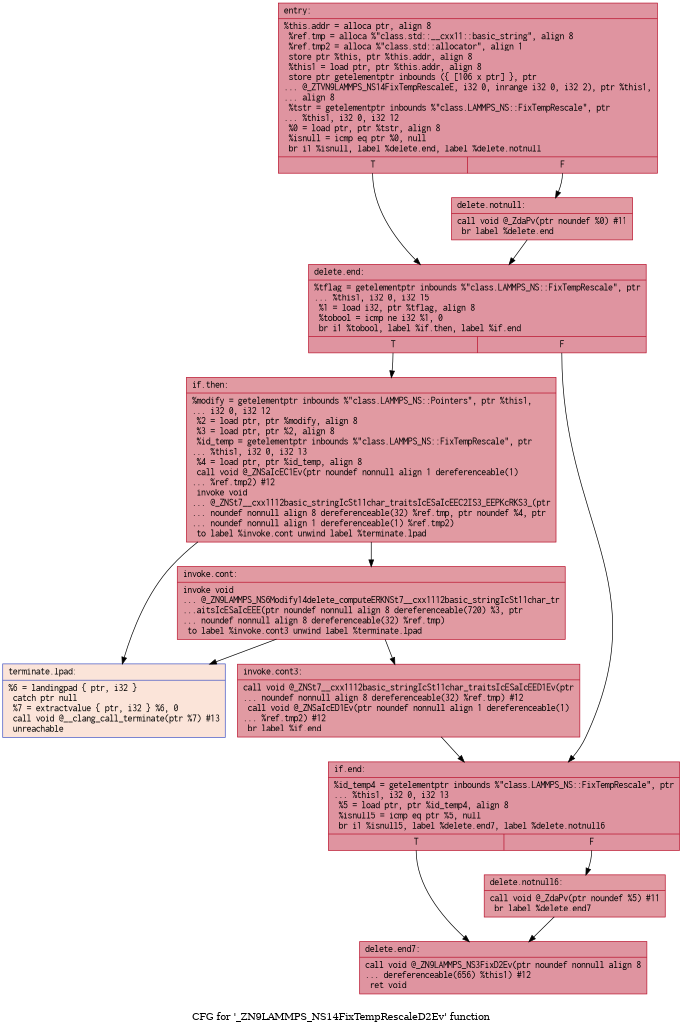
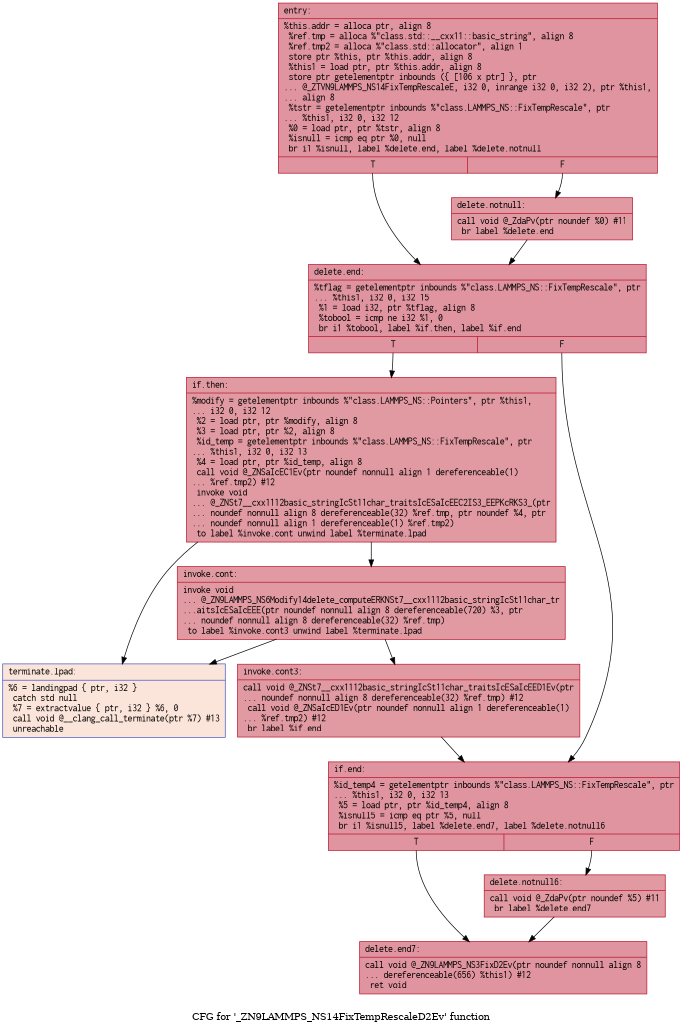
node "terminate.lpad:": text "catch ptr null" -> "catch std null"
